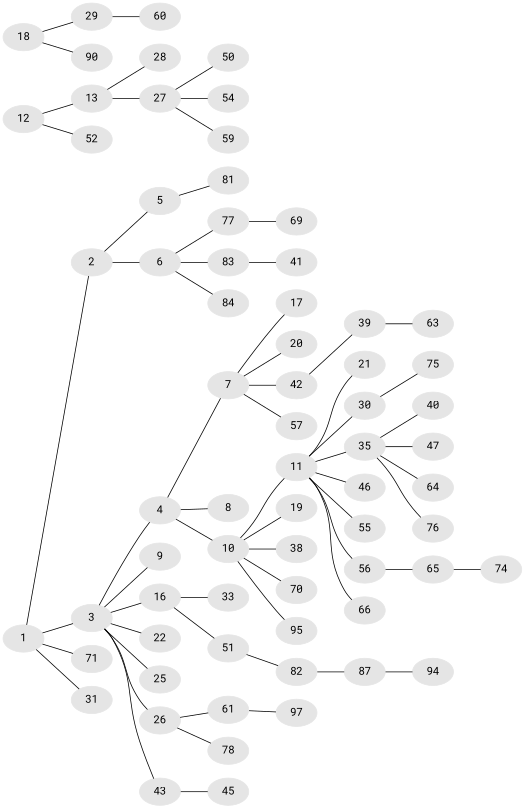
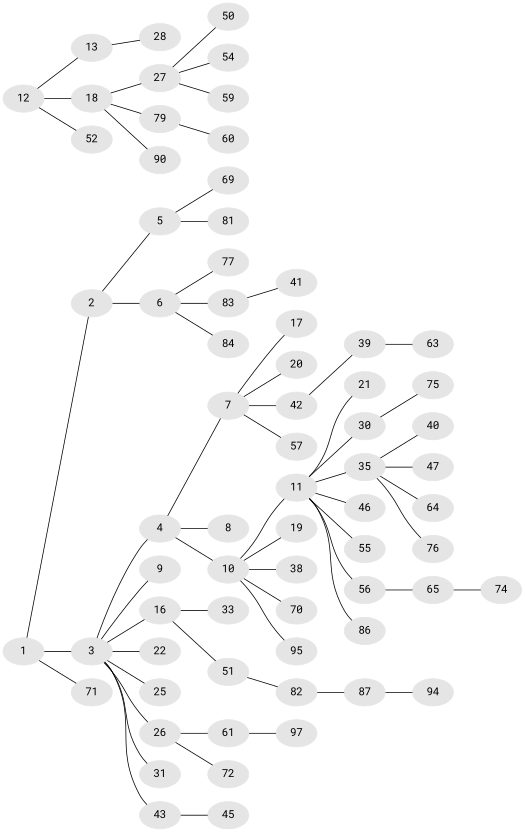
node "29": label "29" -> "79"
edge "12" -- "18": added
edge "13" -- "27": now "18" -- "27"
edge "77" -- "69": now "5" -- "69"
node "66": label "66" -> "86"
edge "1" -- "31": now "3" -- "31"
node "78": label "78" -> "72"
